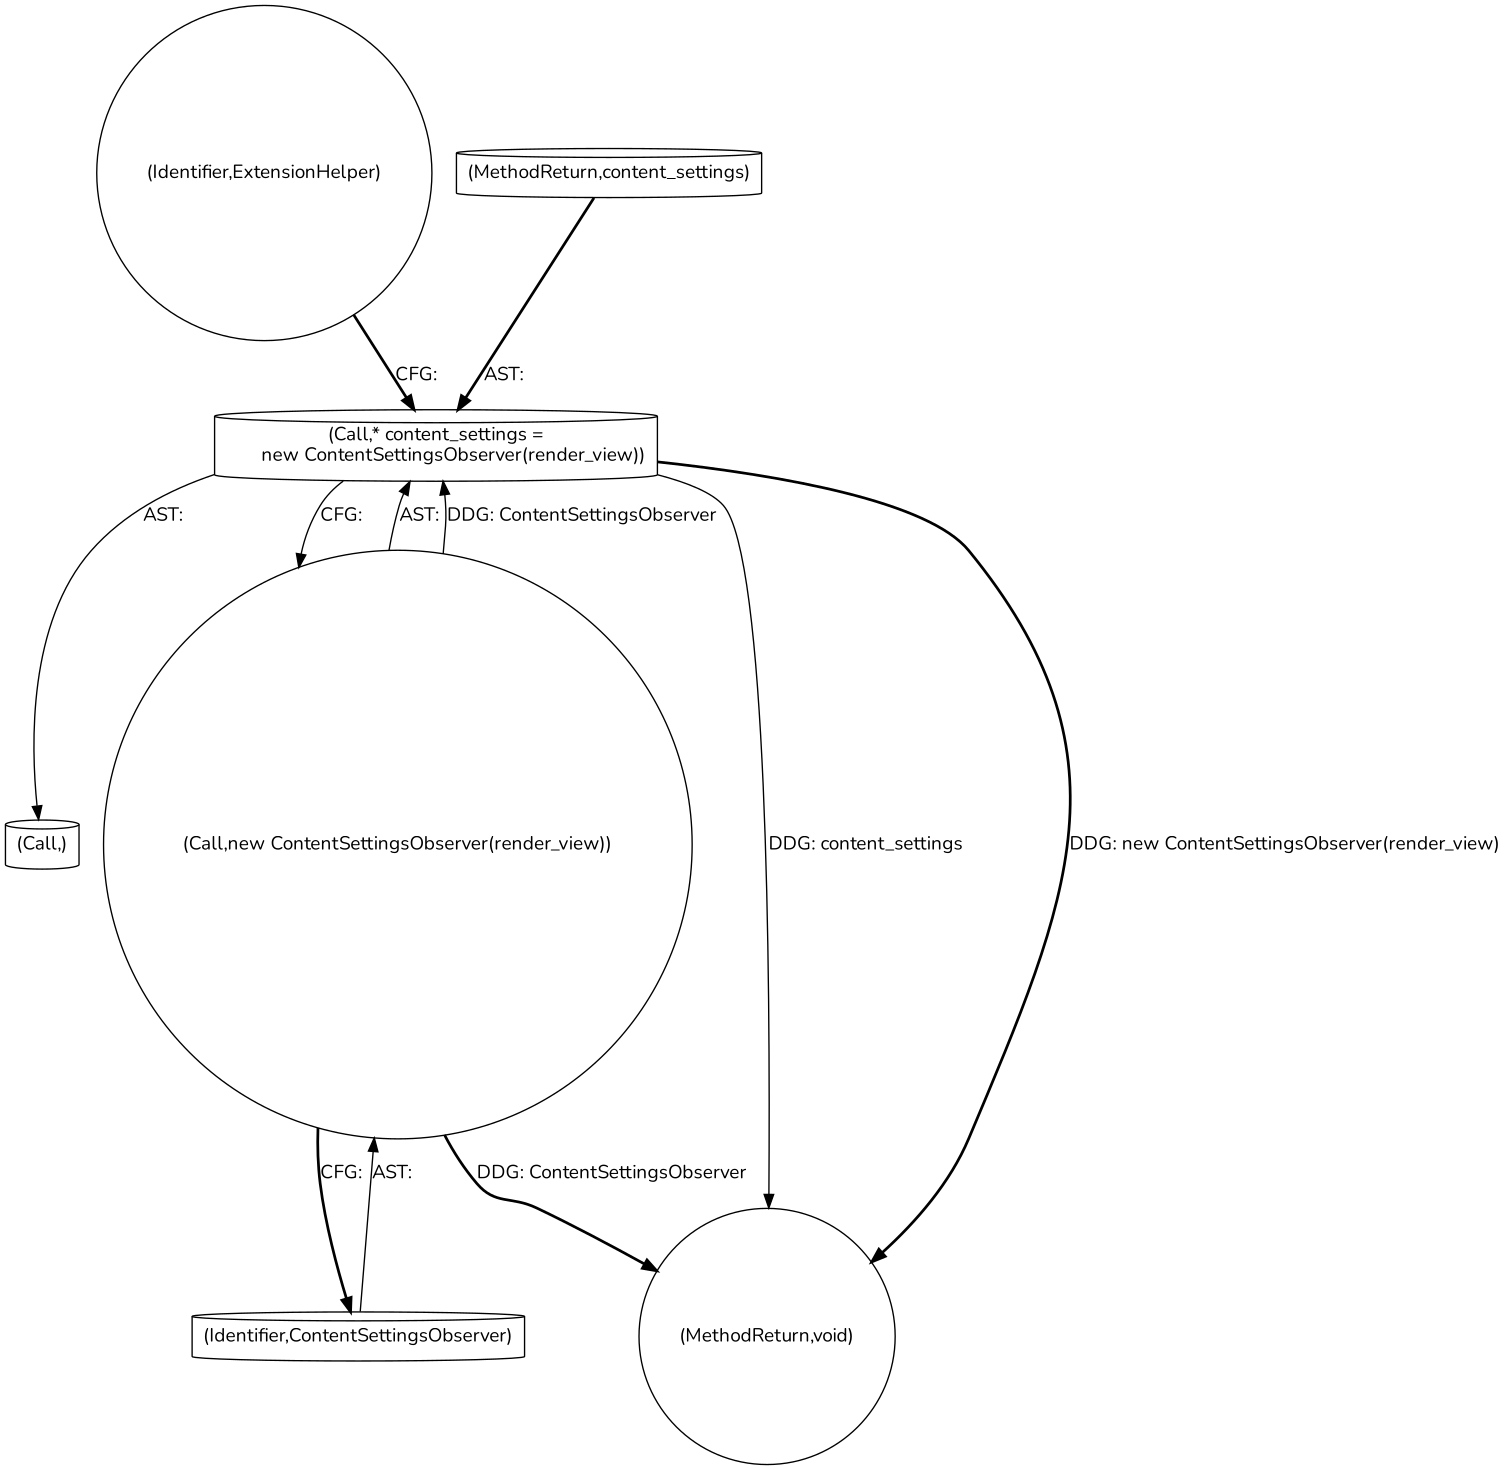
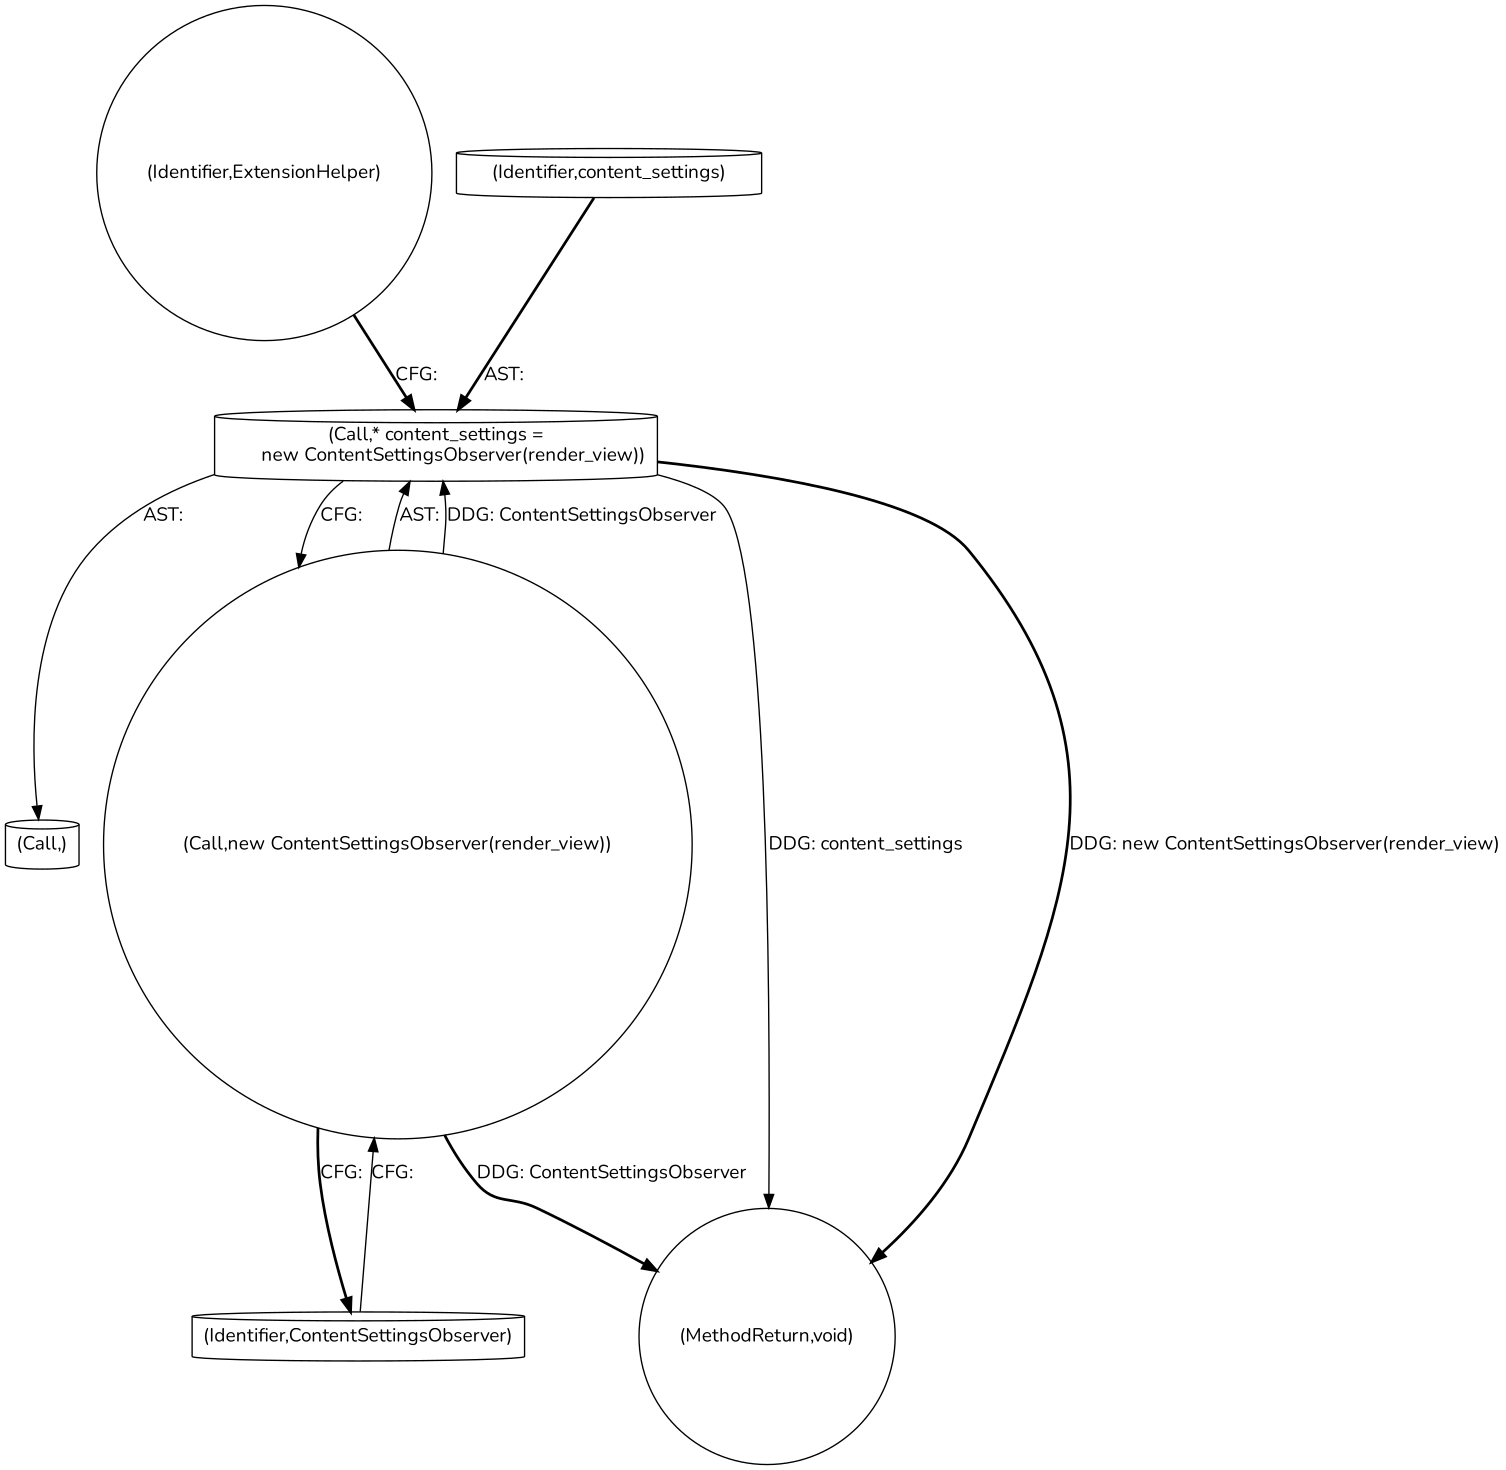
node "(MethodReturn,content_settings)": label "(MethodReturn,content_settings)" -> "(Identifier,content_settings)"
edge "(Identifier,ContentSettingsObserver)" -> "(Call,new ContentSettingsObserver(render_view))": label "AST: " -> "CFG: "
